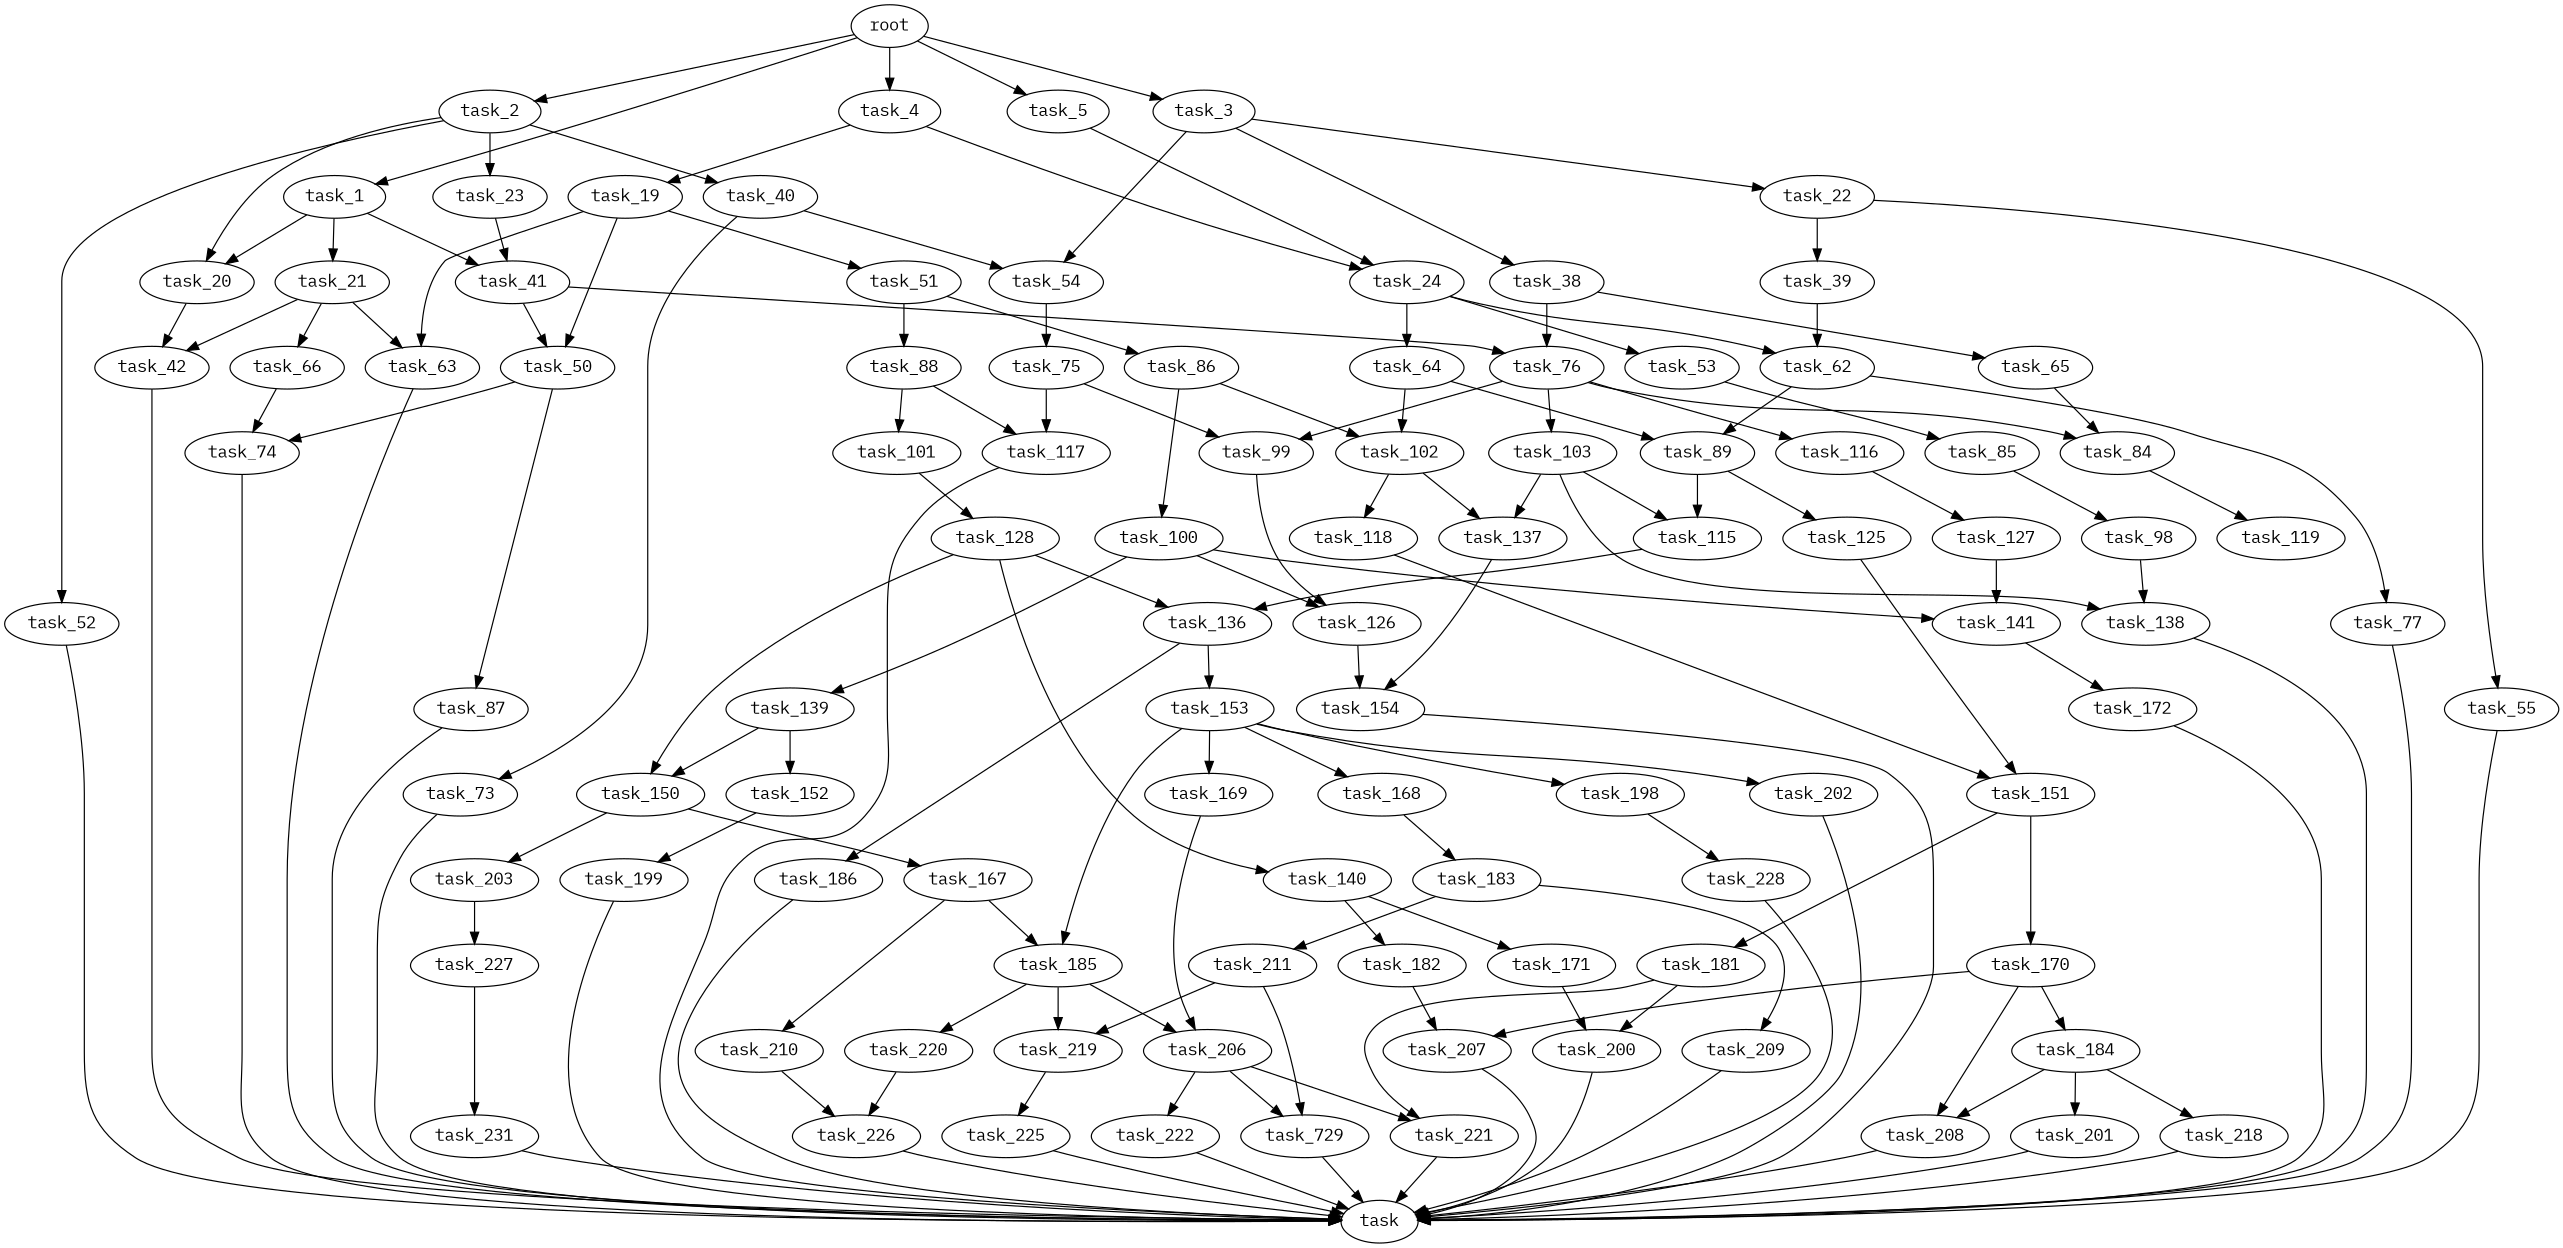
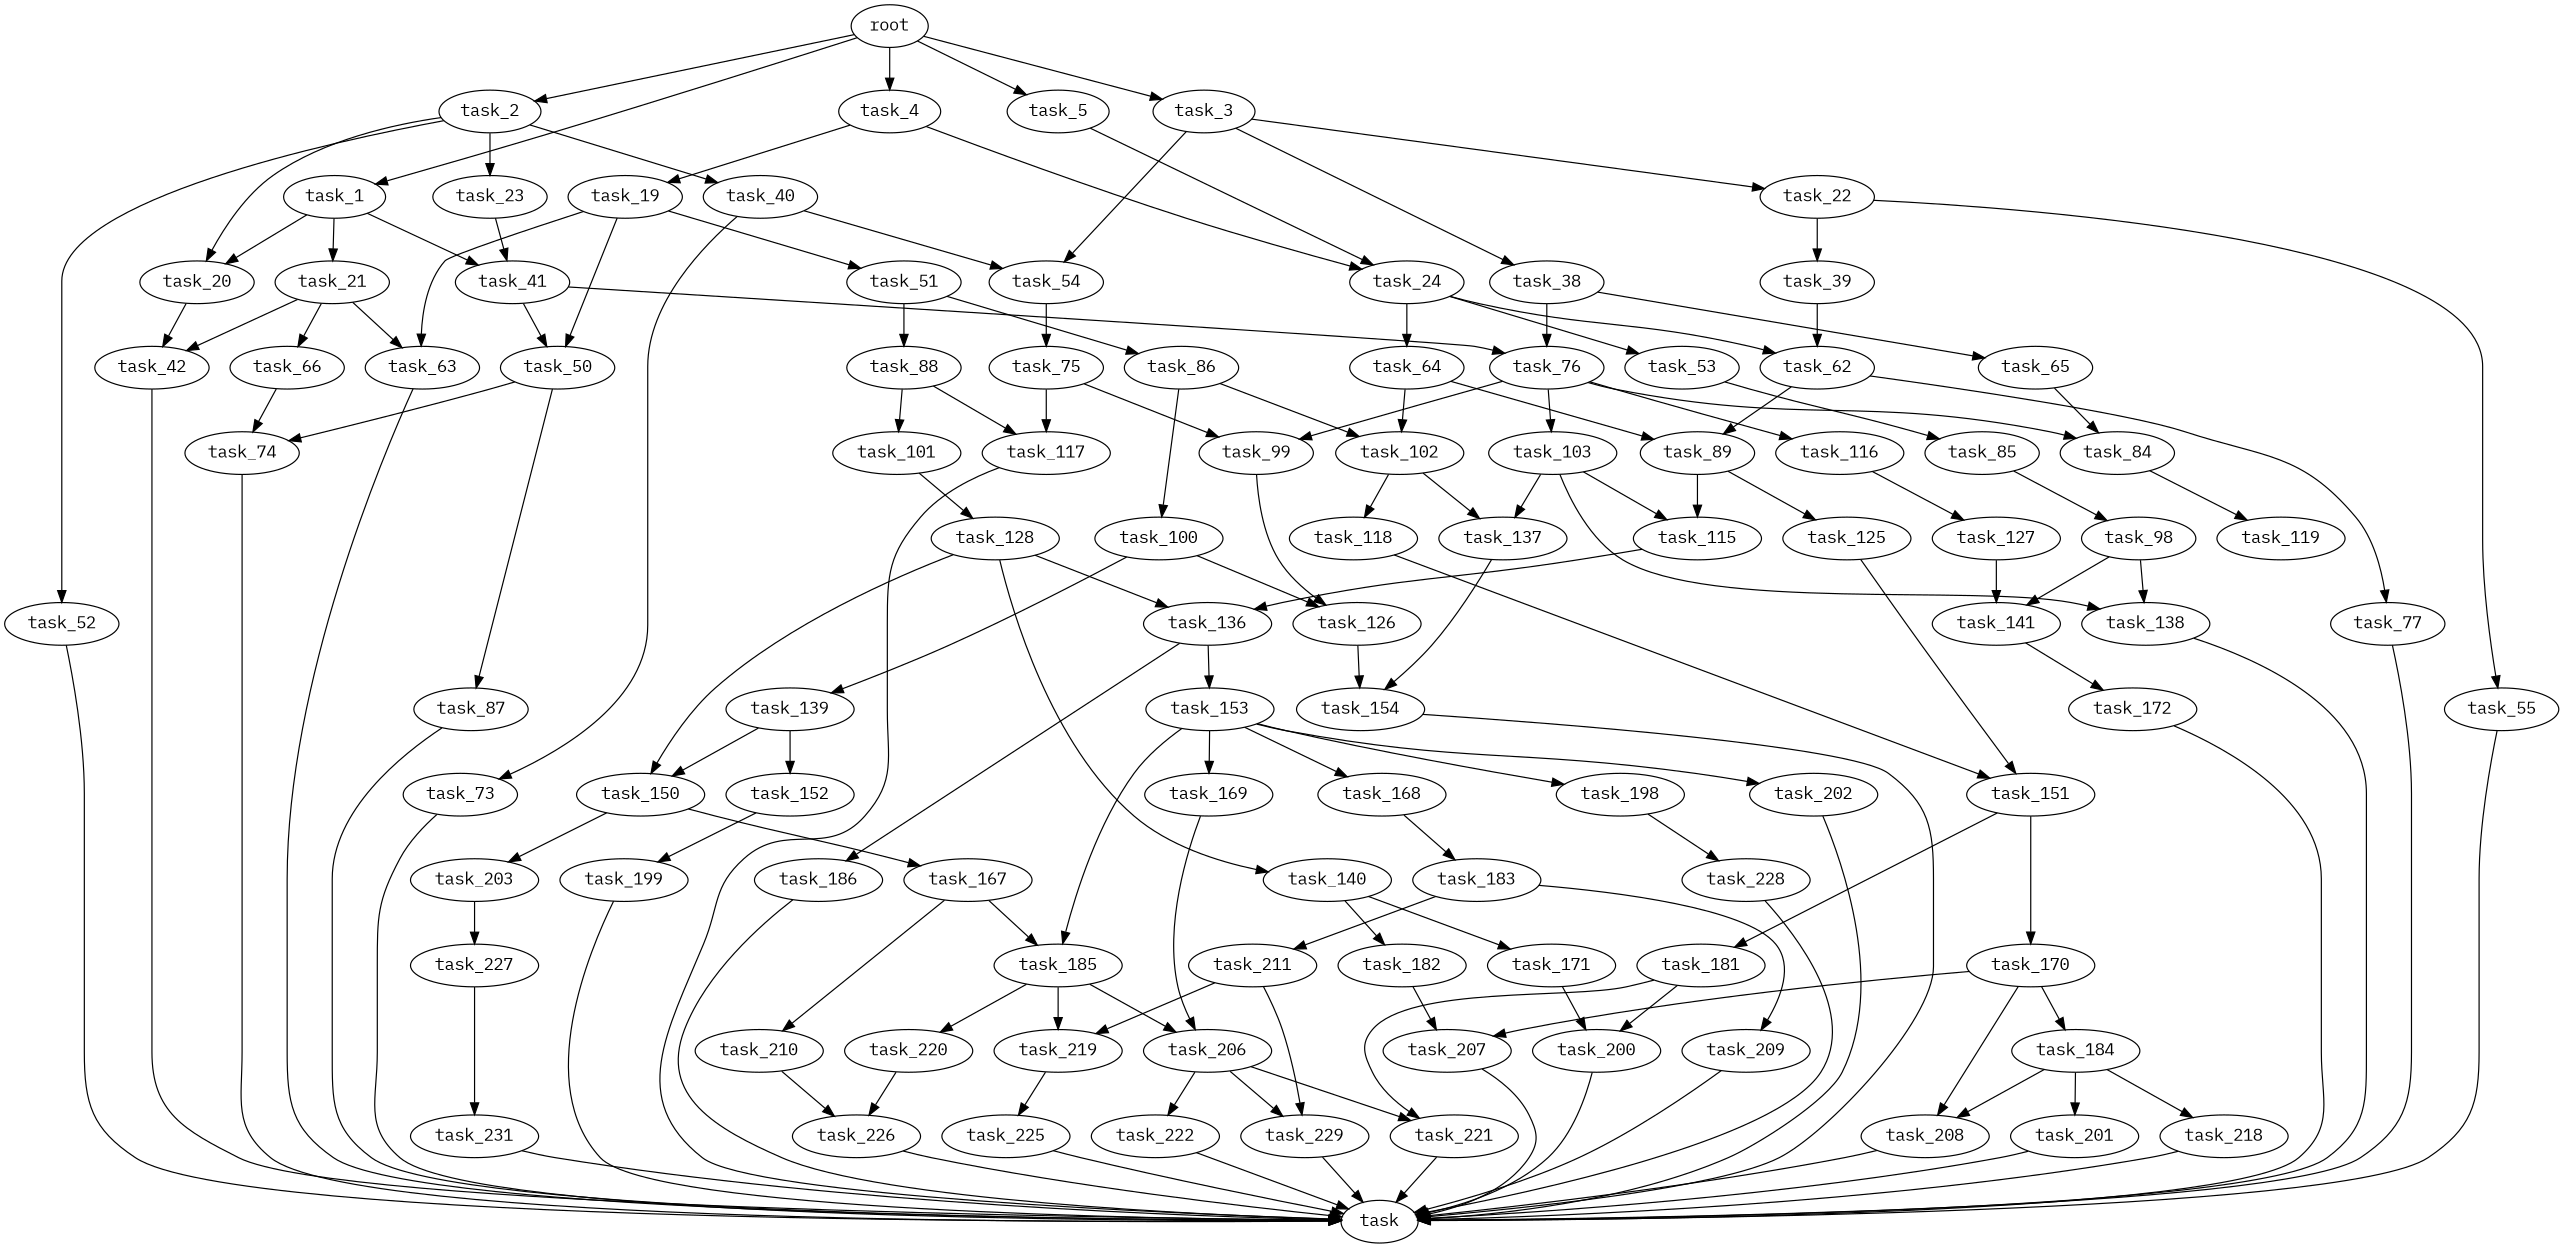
edge "task_100" -> "task_141": now "task_98" -> "task_141"
node "task_729": label "task_729" -> "task_229"
